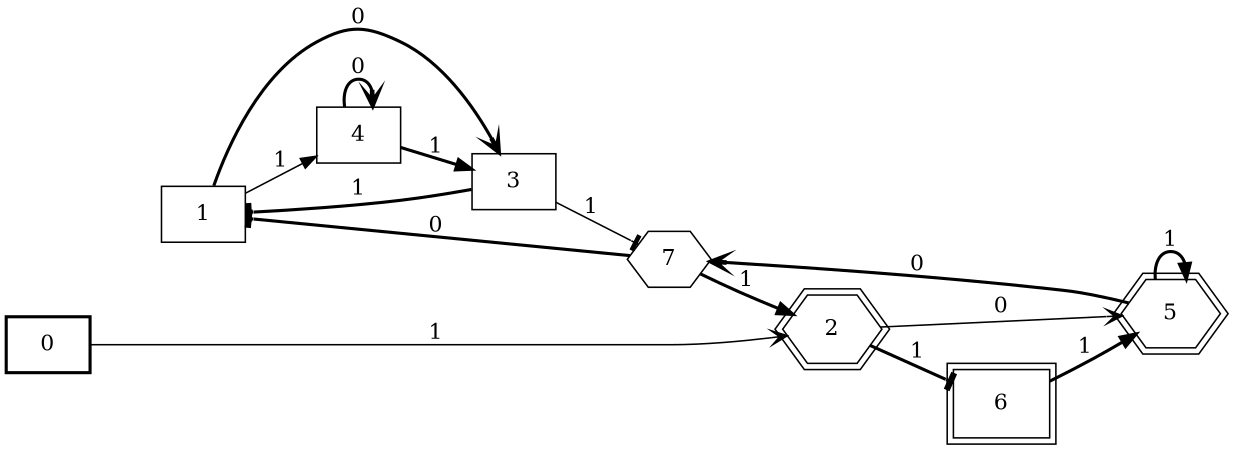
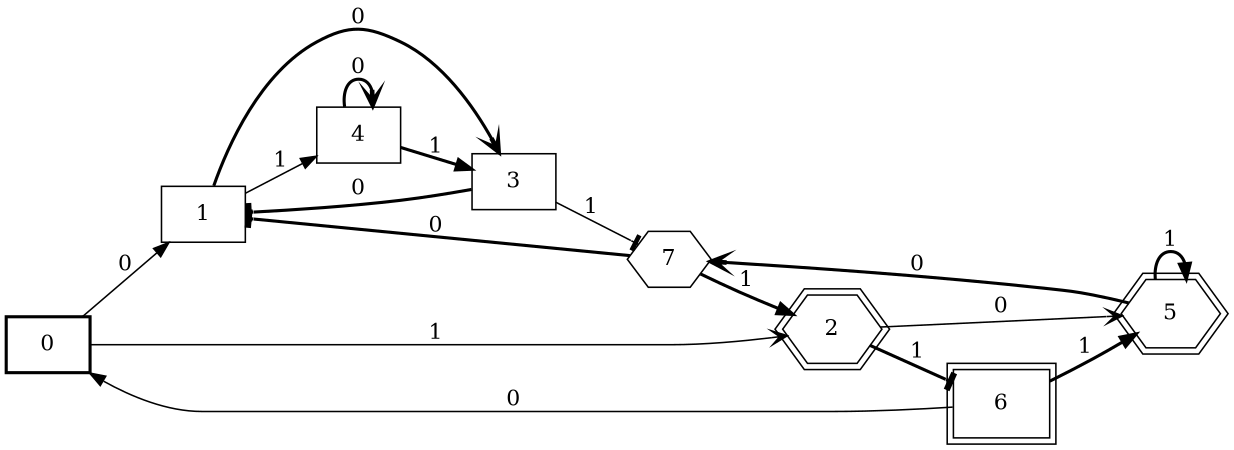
edge "3" -> "1": label "1" -> "0"
edge "0" -> "1": added, label "0"
edge "6" -> "0": added, label "0"
